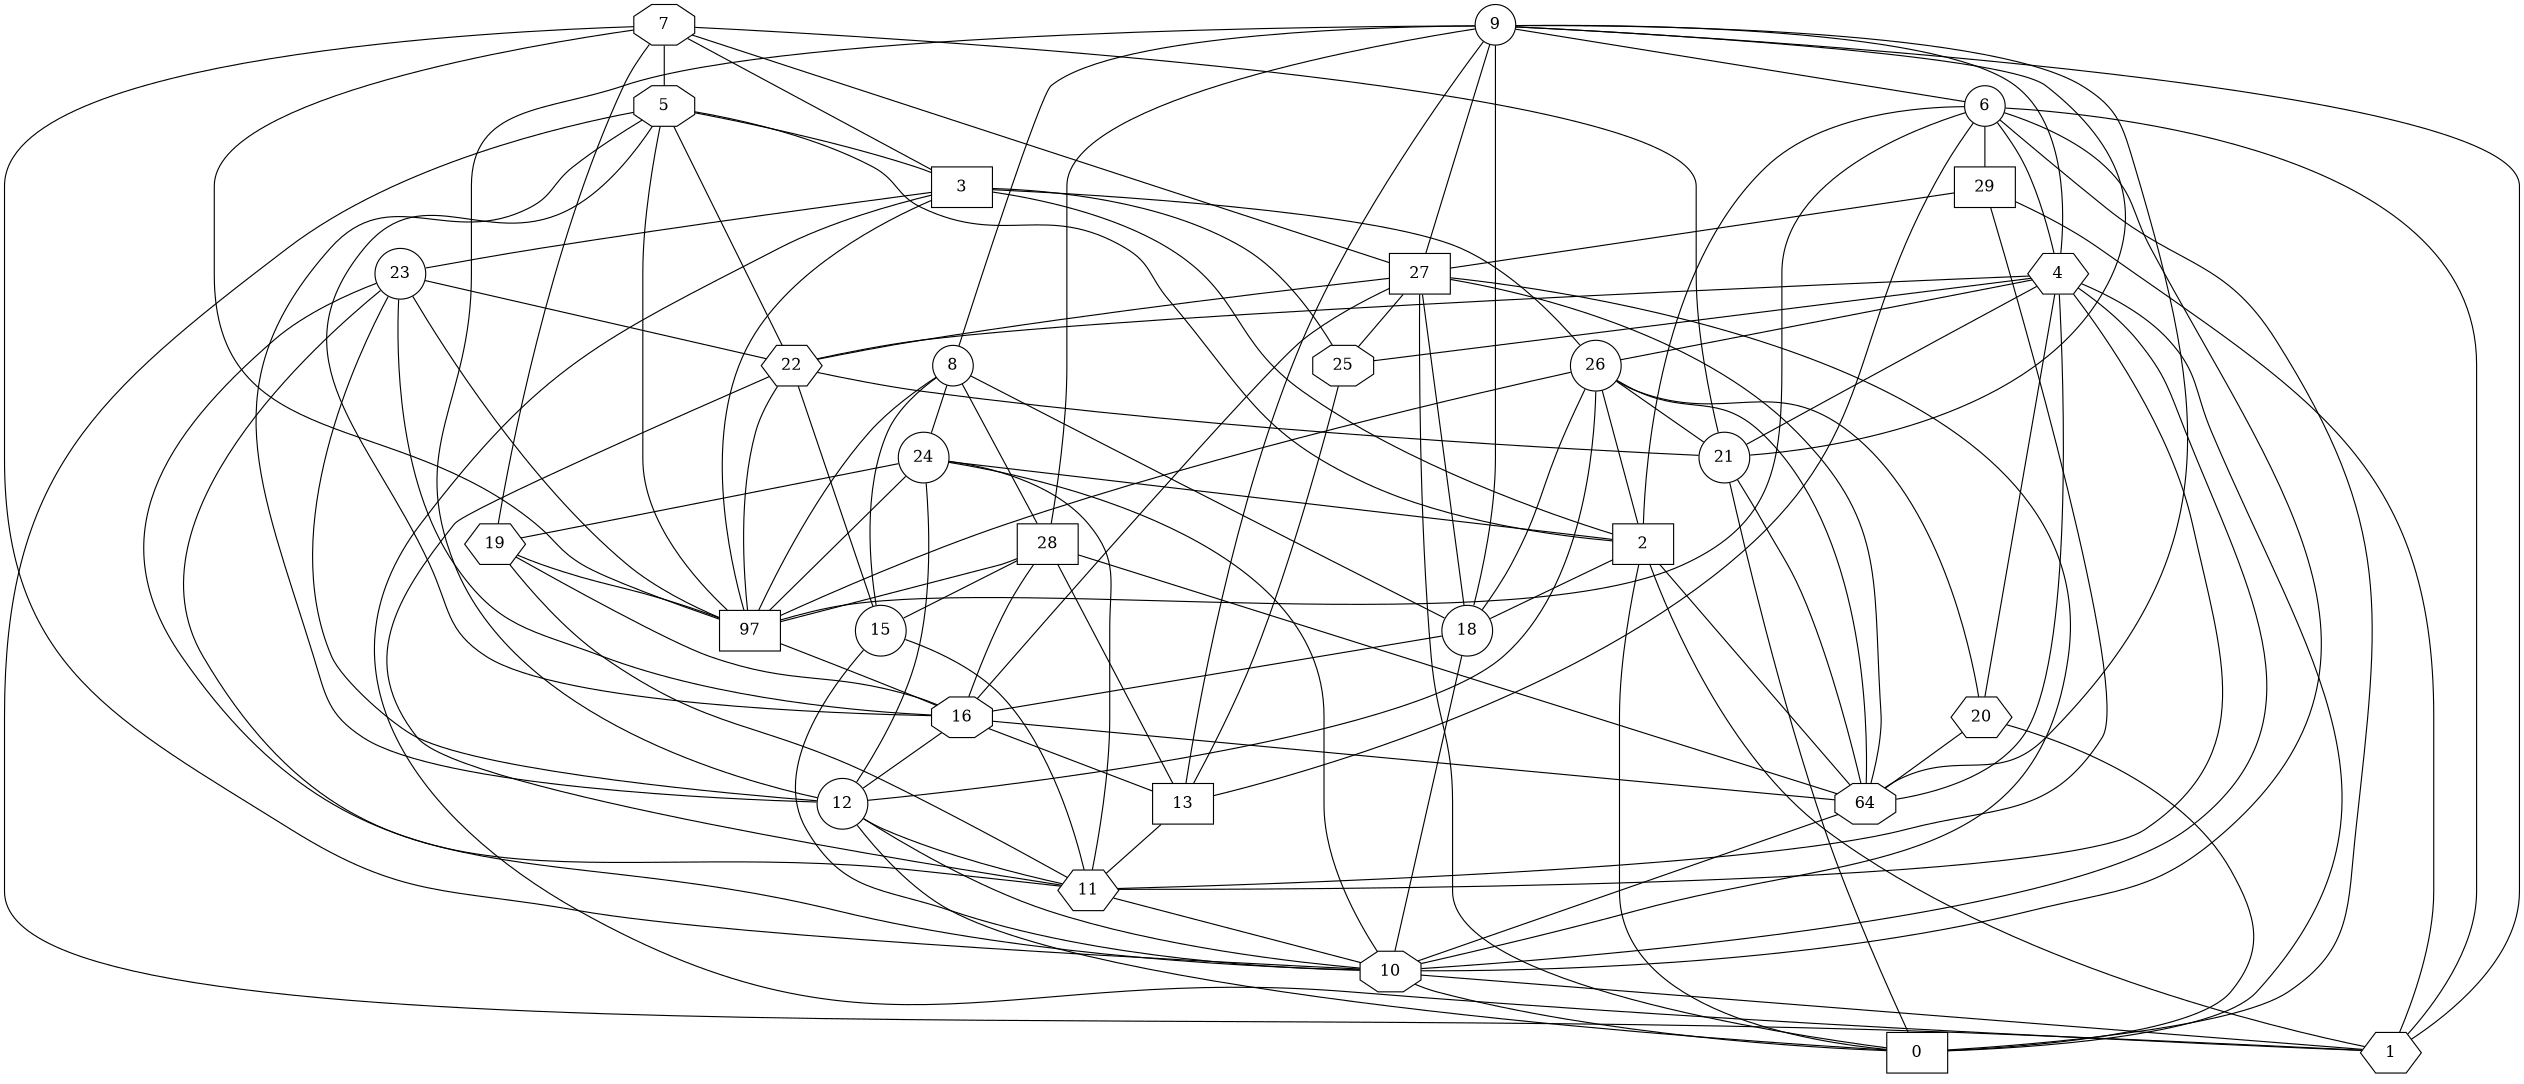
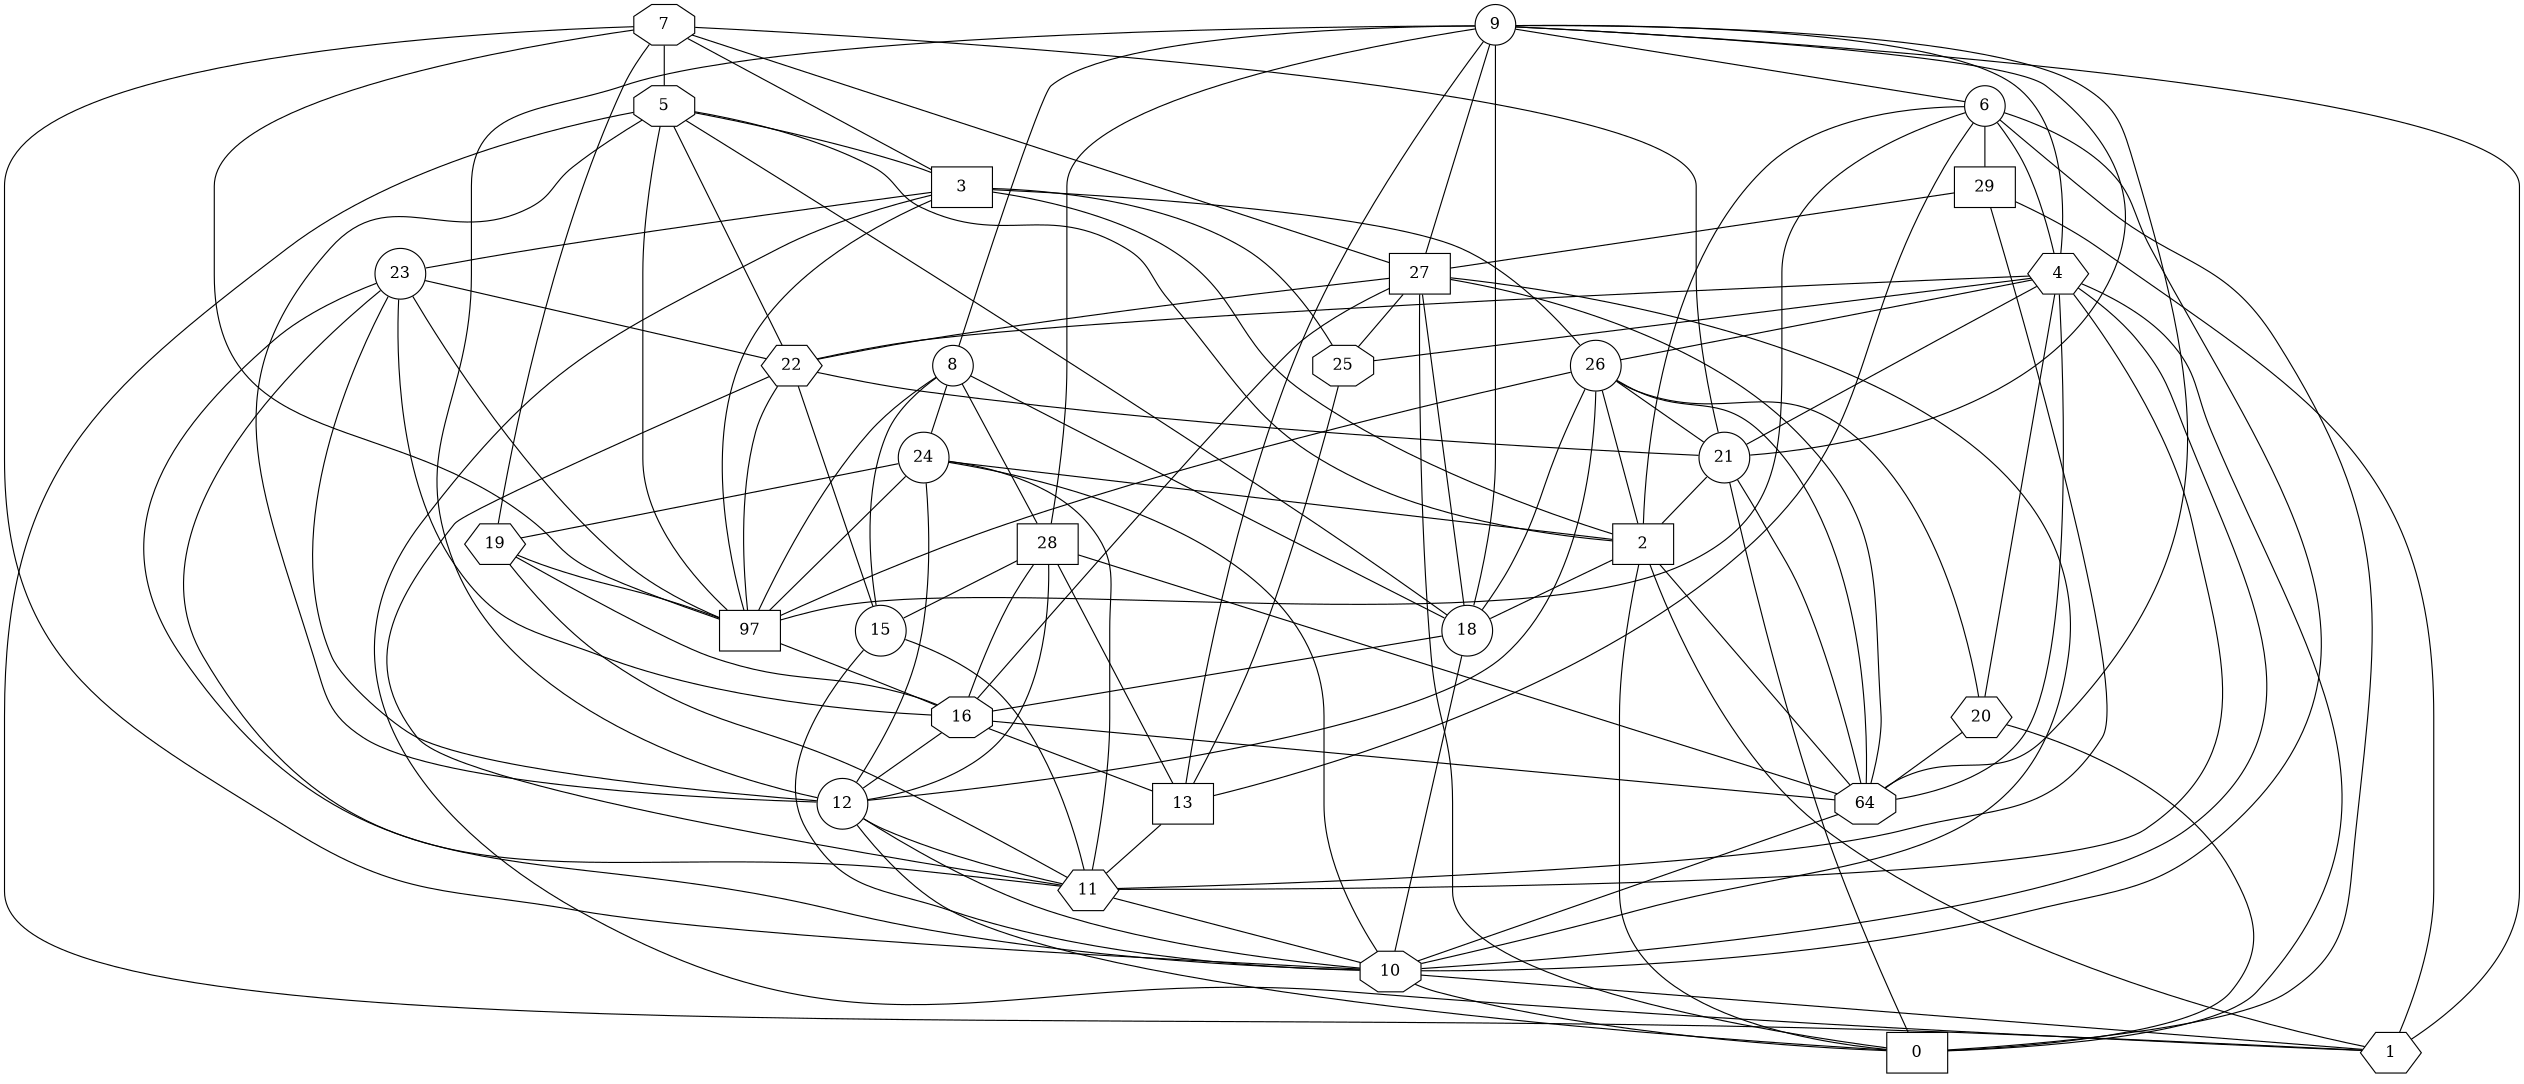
edge "6" -- "1": removed
edge "21" -- "2": added
edge "5" -- "16": now "5" -- "18"
edge "28" -- "97": now "28" -- "12"
